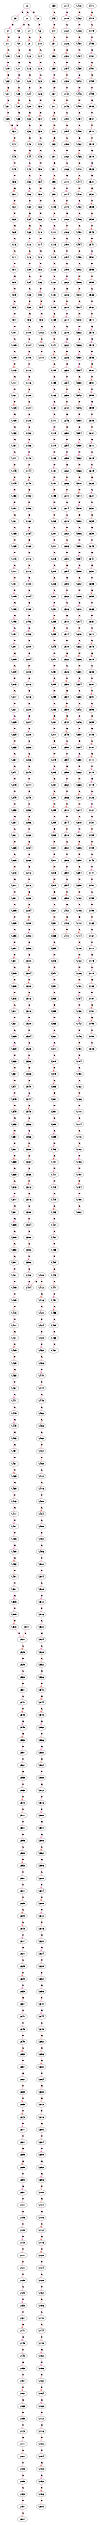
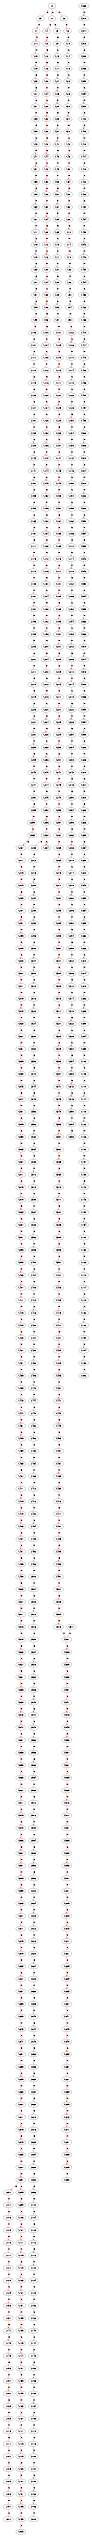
edge "S35" -> "S37": now "S35" -> "S39"
node "S414": added
edge "S110" -> "S114": added, label "T"
node "S362": removed
edge "S264" -> "S268": now "S260" -> "S268"
edge "S408" -> "S404": reversed
edge "S467" -> "S471": added, label "G"
edge "S693" -> "S697": now "S691" -> "S697"
